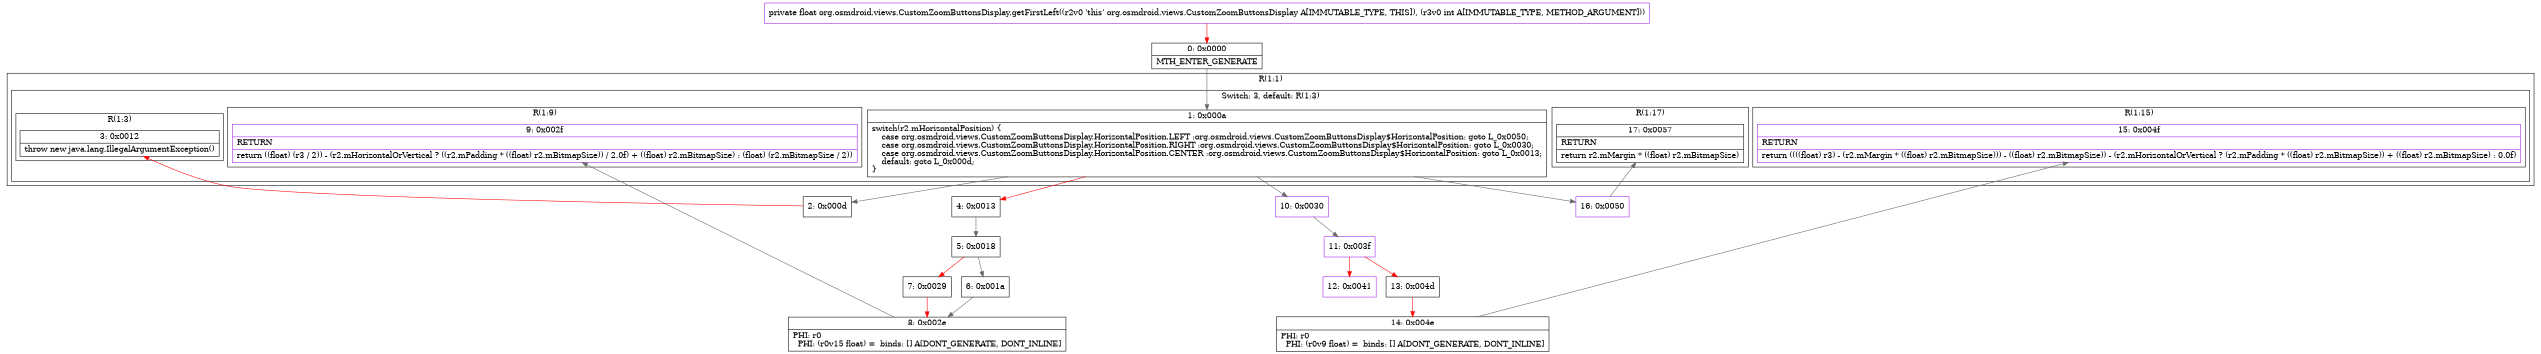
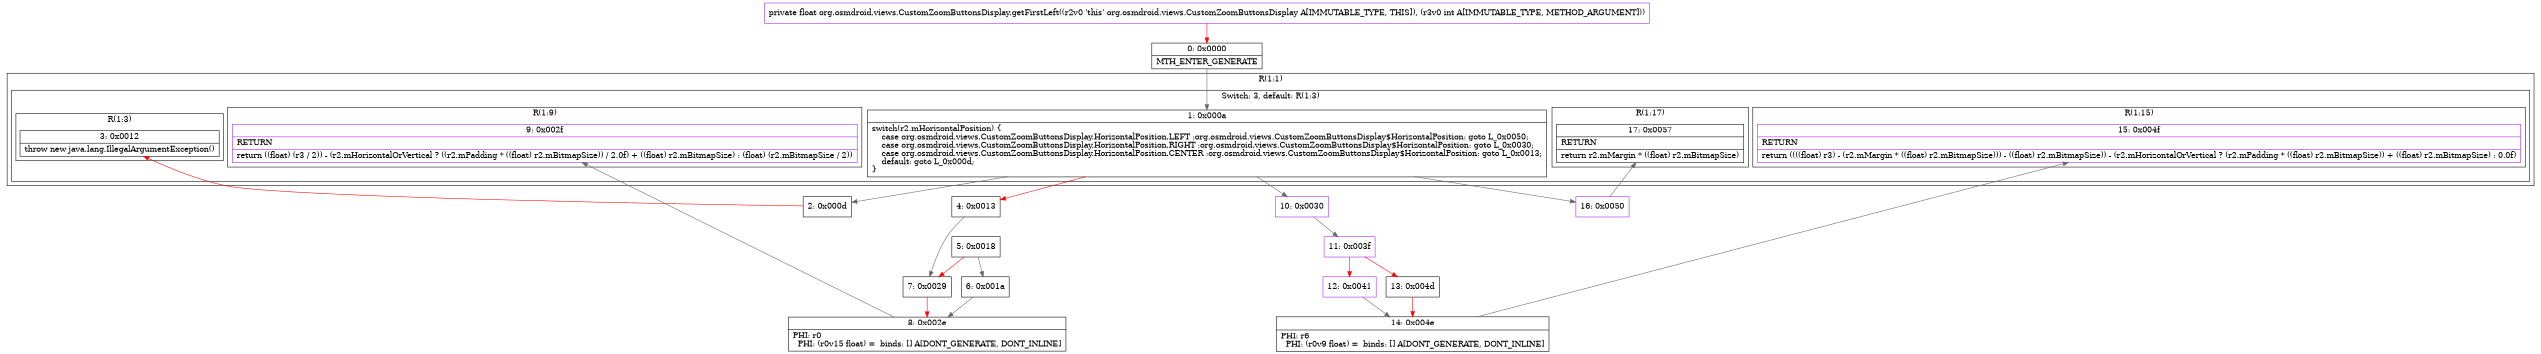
edge "4: 0x0013" -> "5: 0x0018": now "4: 0x0013" -> "7: 0x0029"
edge "12: 0x0041" -> "14: 0x004e": added
node "14: 0x004e": text "PHI: r0" -> "PHI: r6"
